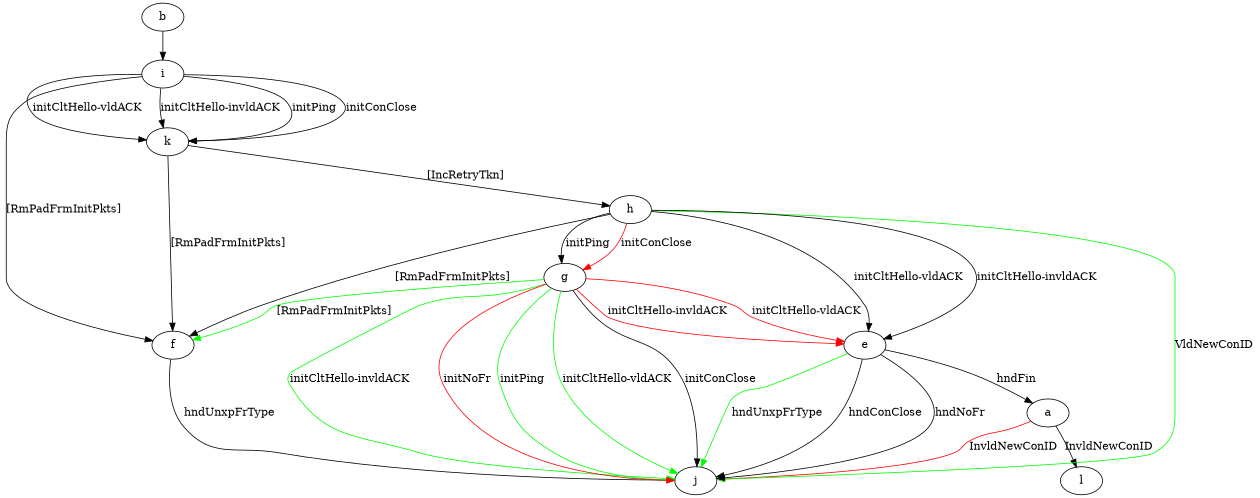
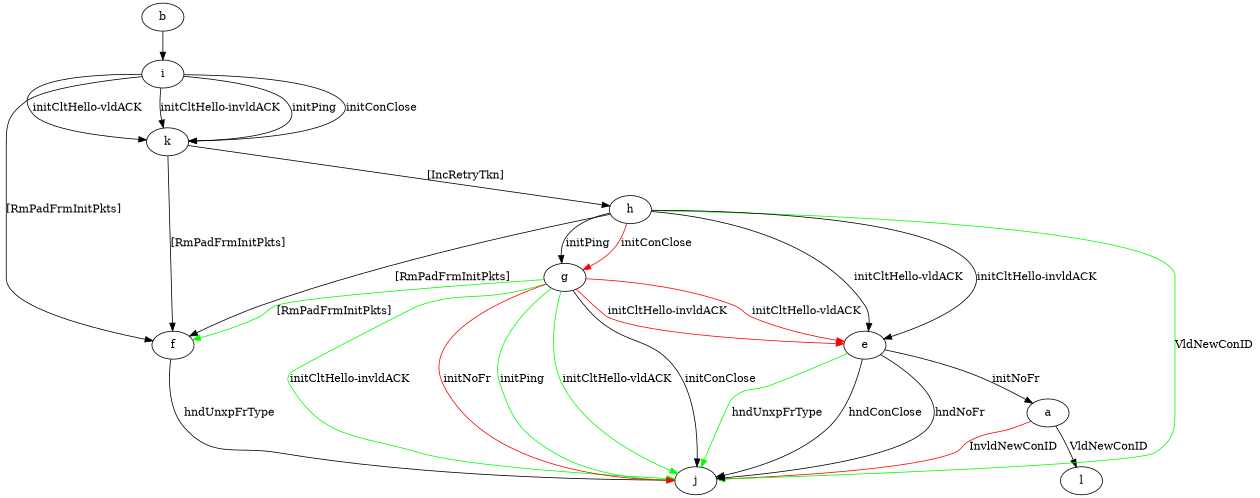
edge "e" -> "a": label "hndFin " -> "initNoFr "
edge "a" -> "l": label "InvldNewConID " -> "VldNewConID "
